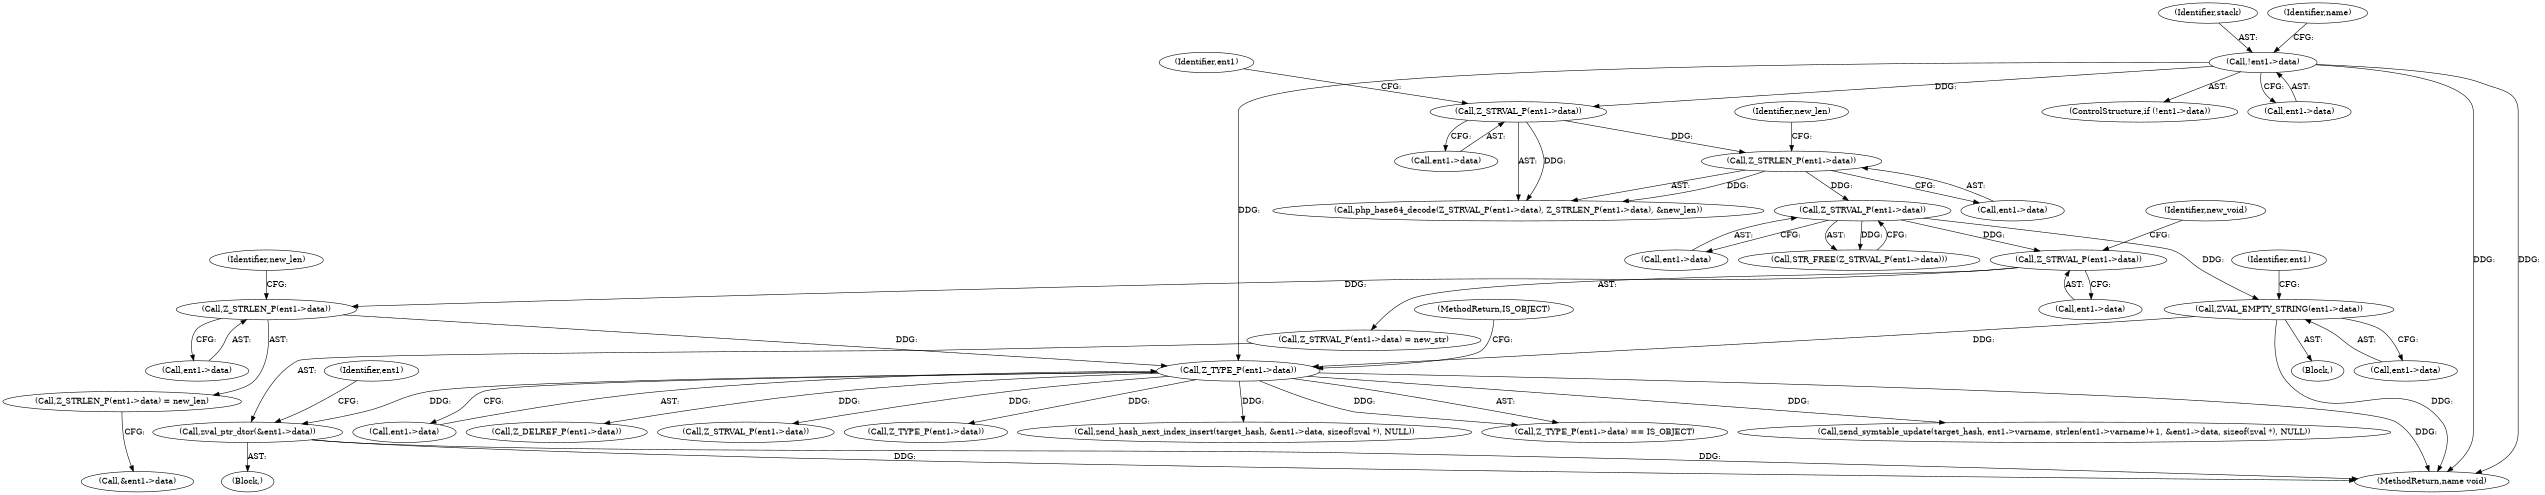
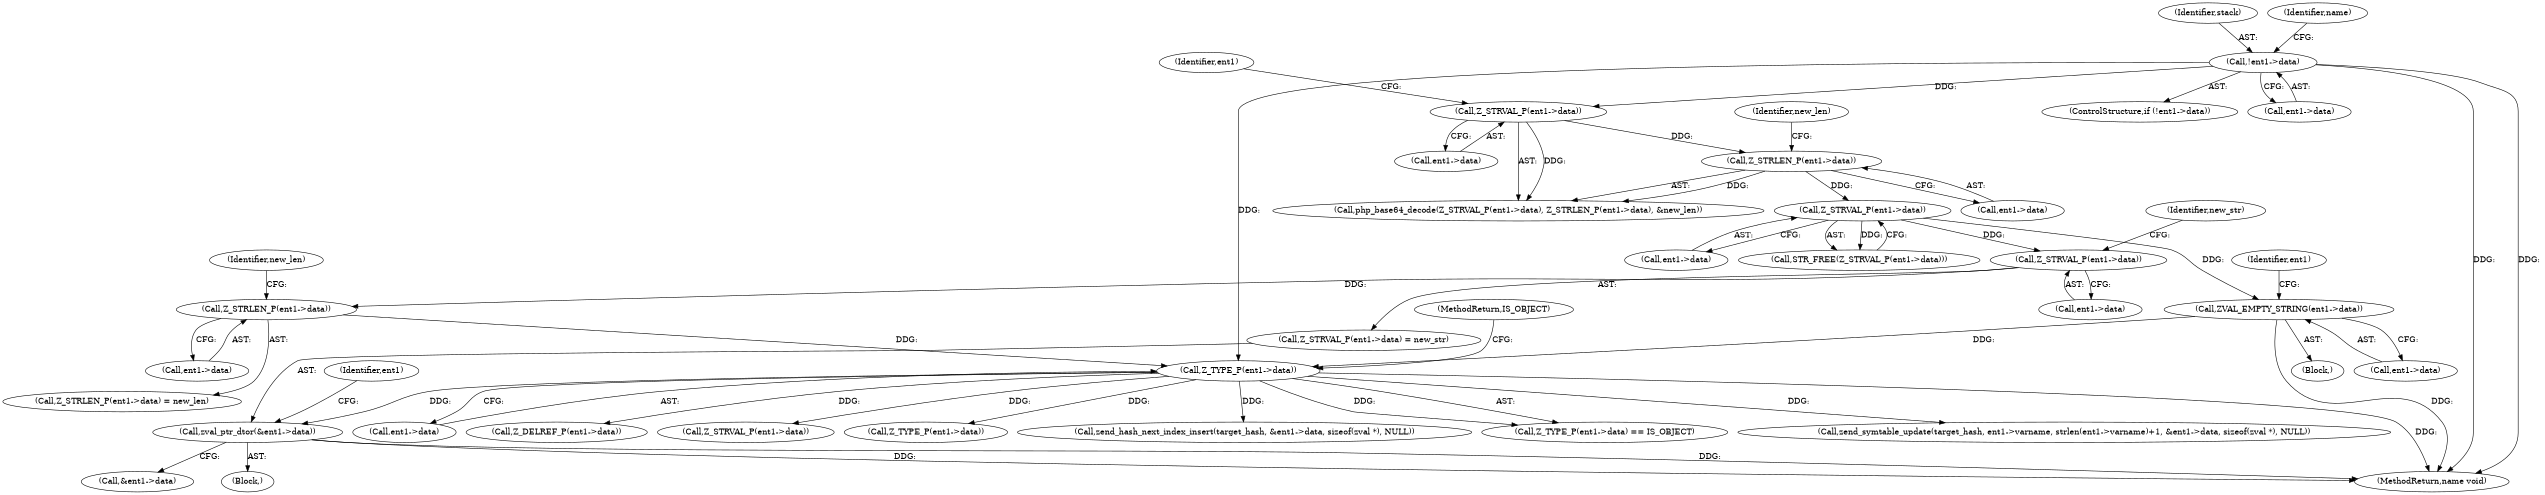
node "(Identifier,new_void)": label "(Identifier,new_void)" -> "(Identifier,new_str)"
edge "(Call,Z_STRLEN_P(ent1->data) = new_len)" -> "(Call,&ent1->data)": now "(Call,zval_ptr_dtor(&ent1->data))" -> "(Call,&ent1->data)"
